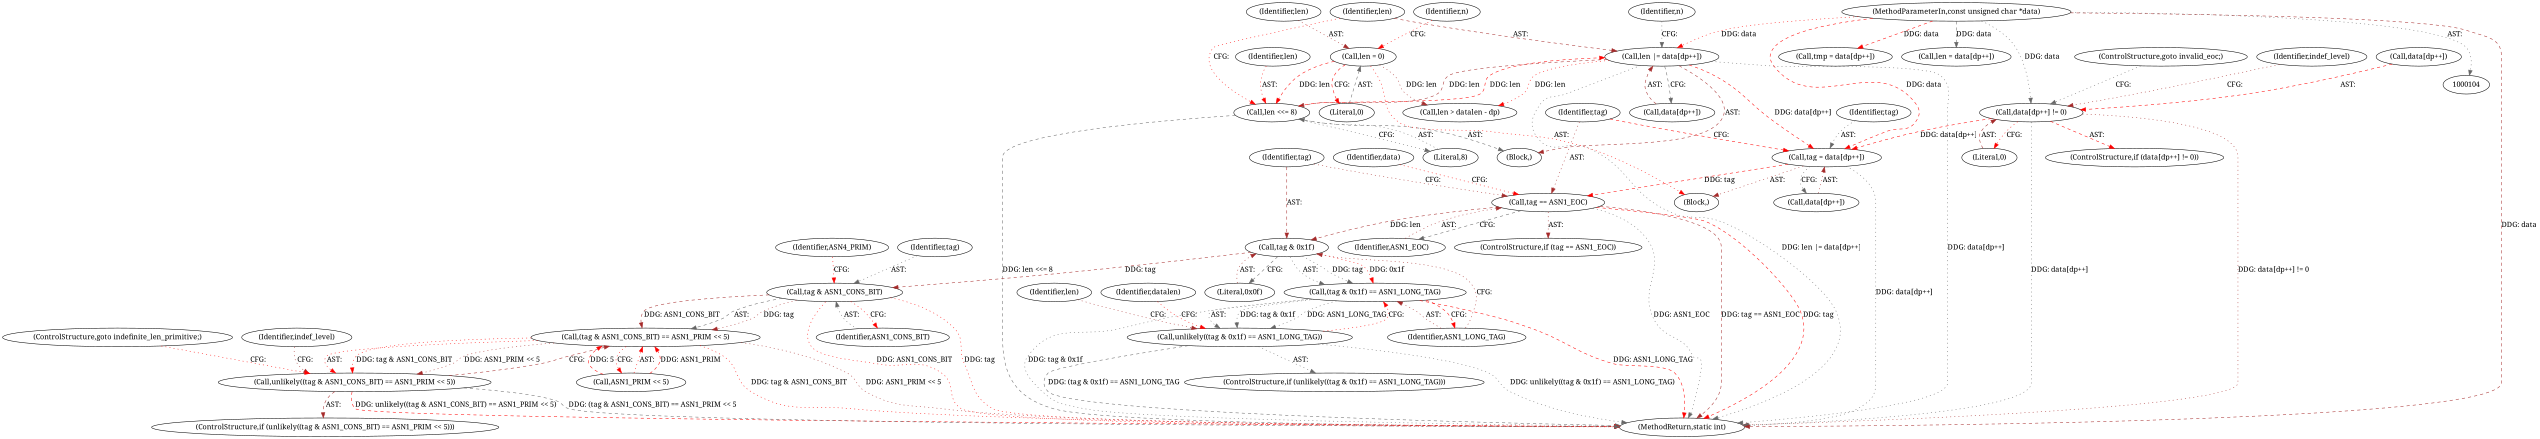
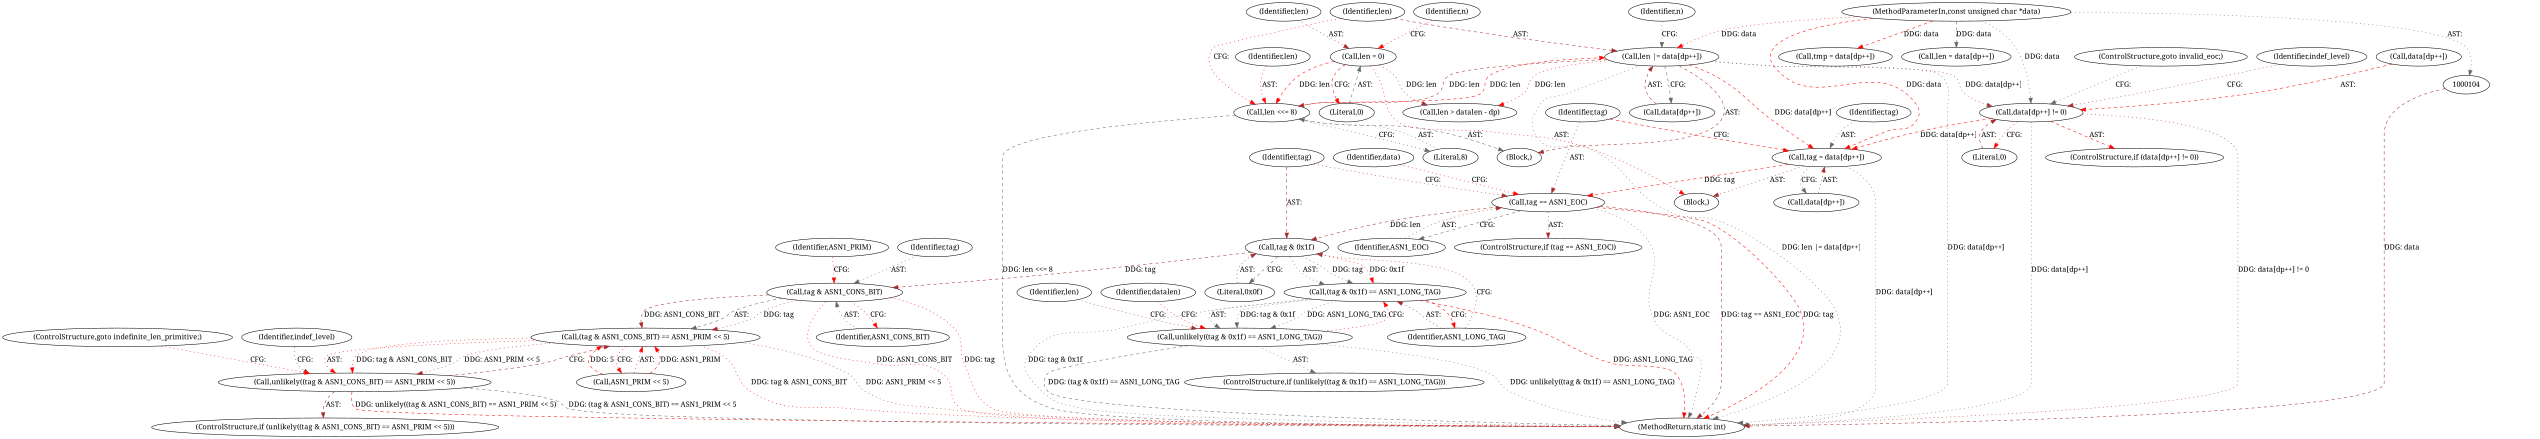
edge "(Call,len |= data[dp++])" -> "(Call,data[dp++] != 0)": added, label "DDG: data[dp++]"
node "(Identifier,ASN4_PRIM)": label "(Identifier,ASN4_PRIM)" -> "(Identifier,ASN1_PRIM)"
edge "(MethodParameterIn,const unsigned char *data)" -> "(MethodReturn,static int)": now "1000104" -> "(MethodReturn,static int)"
